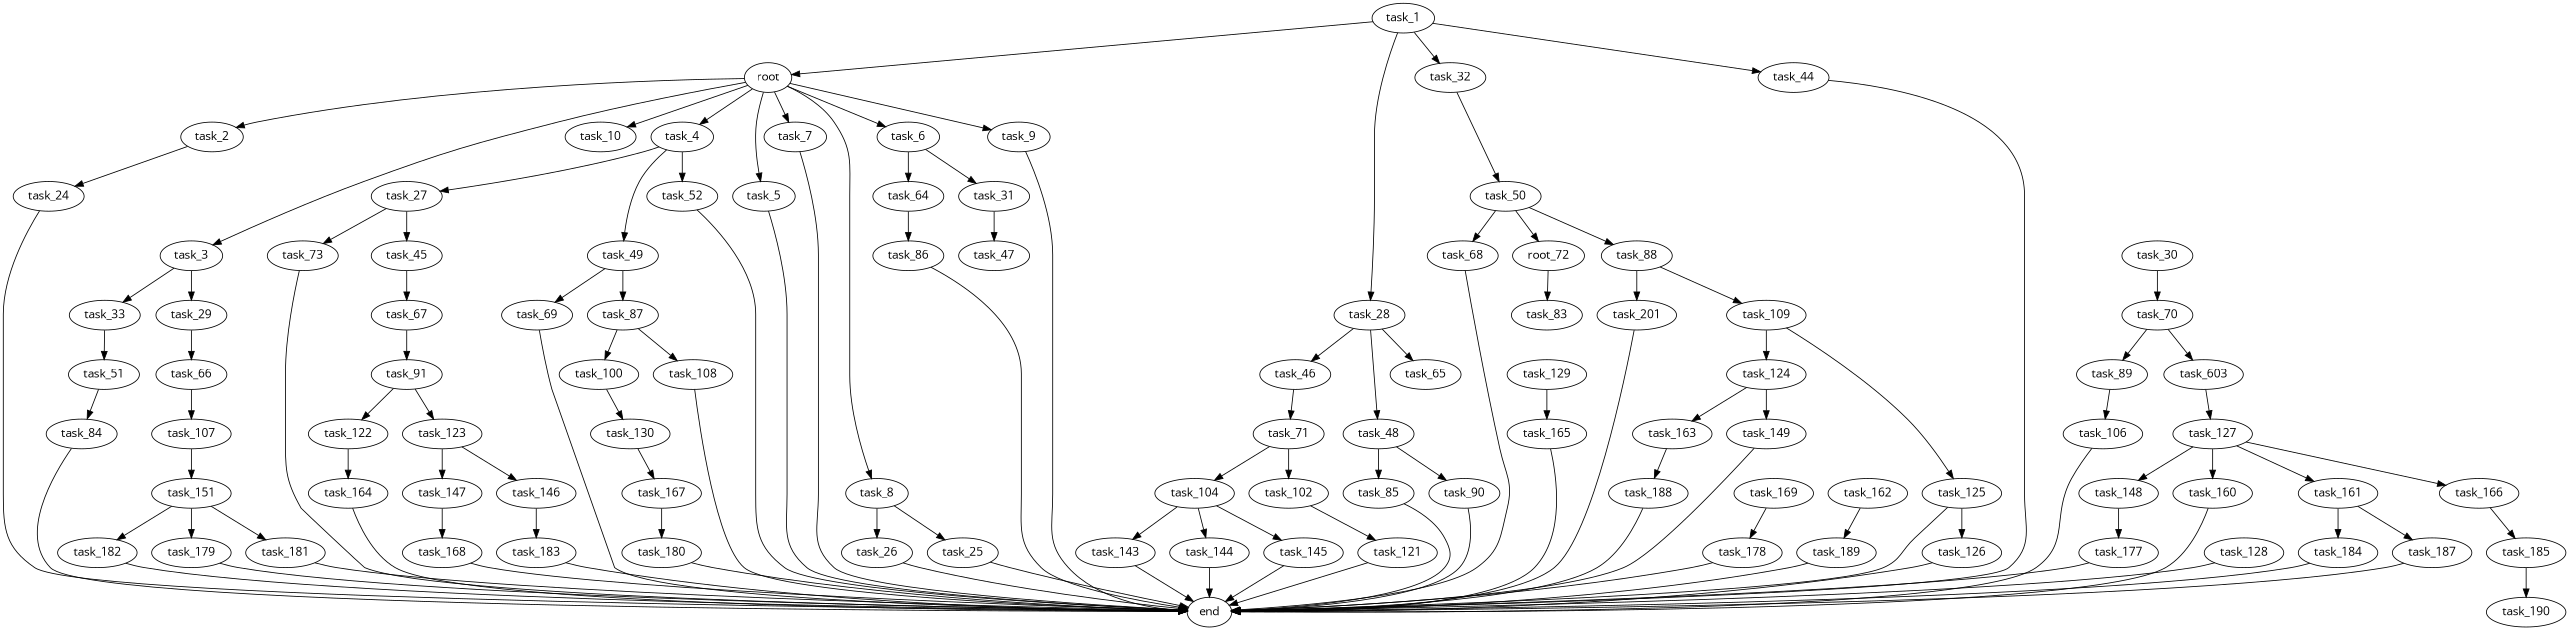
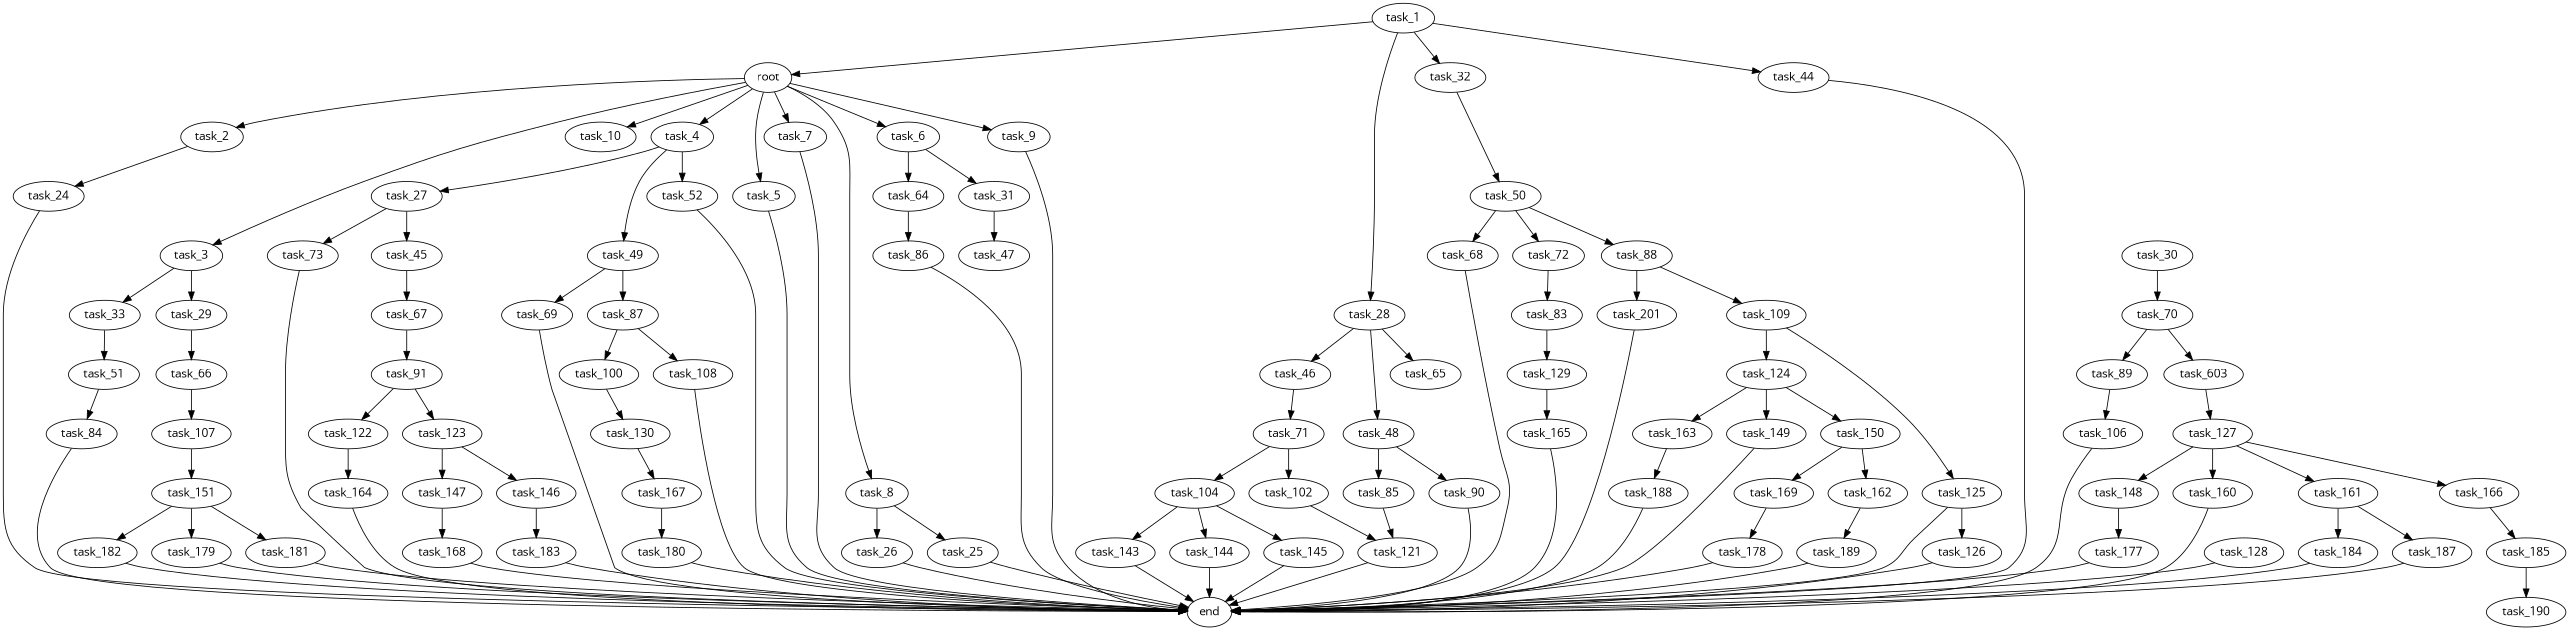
node "root_72": label "root_72" -> "task_72"
edge "task_83" -> "task_129": added
node "task_150": added
edge "task_85" -> "end": now "task_85" -> "task_121"
